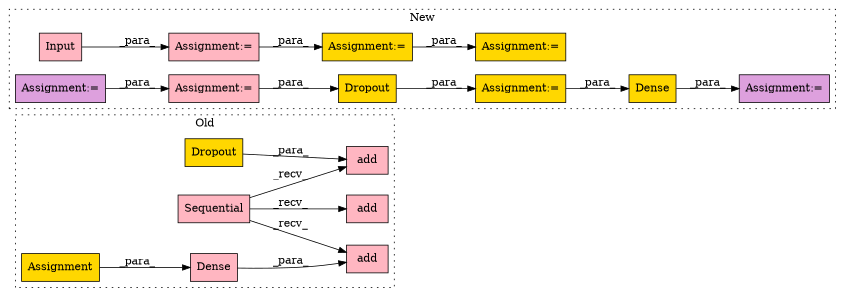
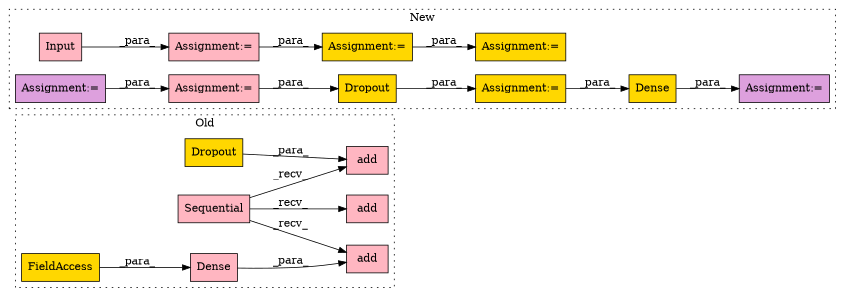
node "Assignment": label "Assignment" -> "FieldAccess"
